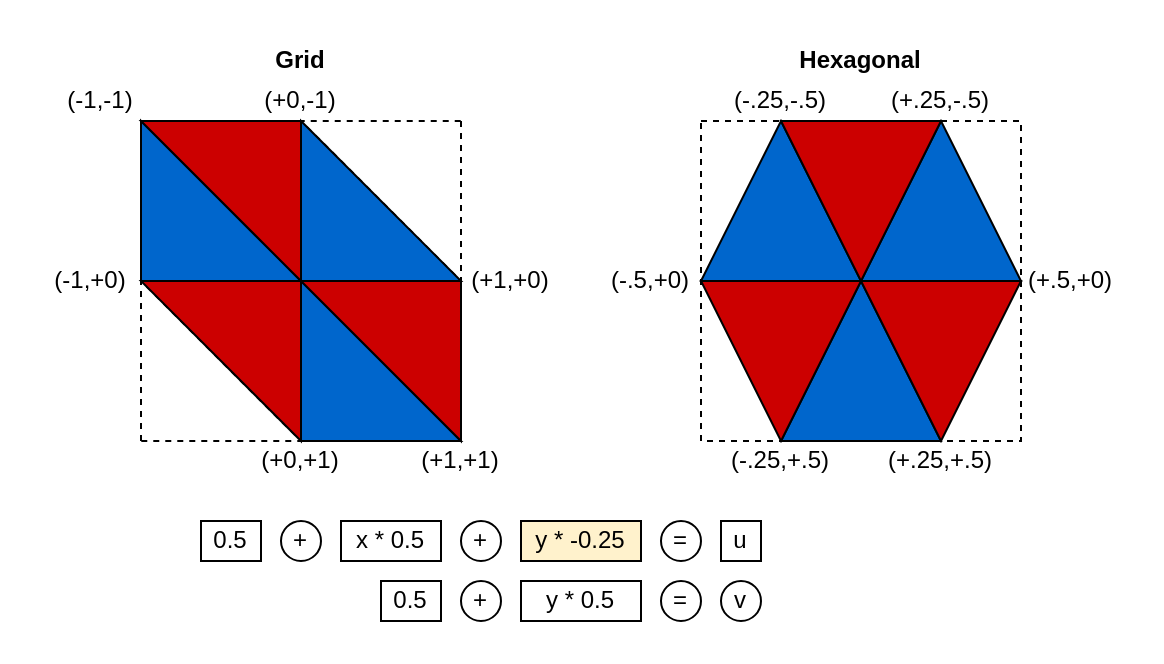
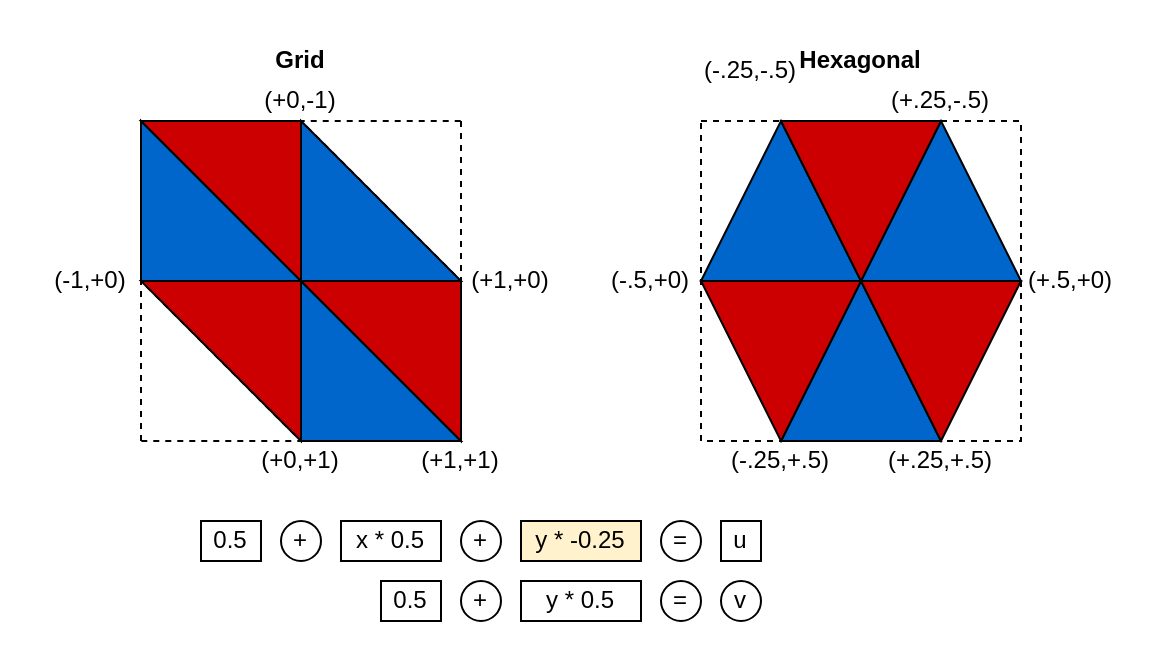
node "(-1,-1)": removed
node "(-.25,-.5)": moved (781, 101) -> (751, 71)
